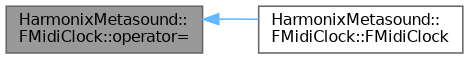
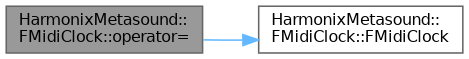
edge "HarmonixMetasound:: FMidiClock::FMidiClock" -> "HarmonixMetasound:: FMidiClock::operator=": reversed
